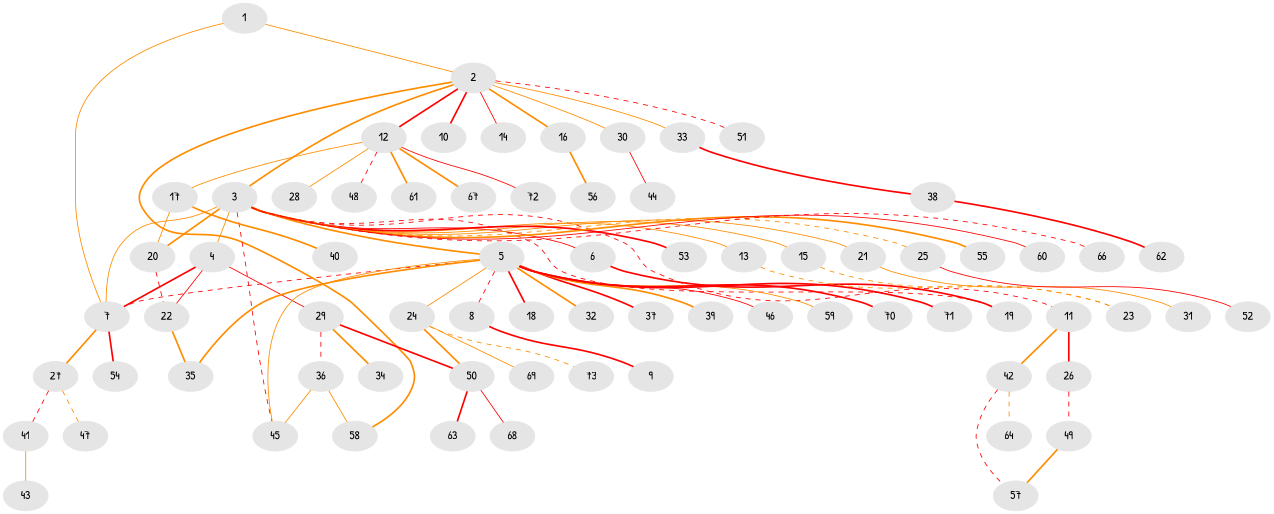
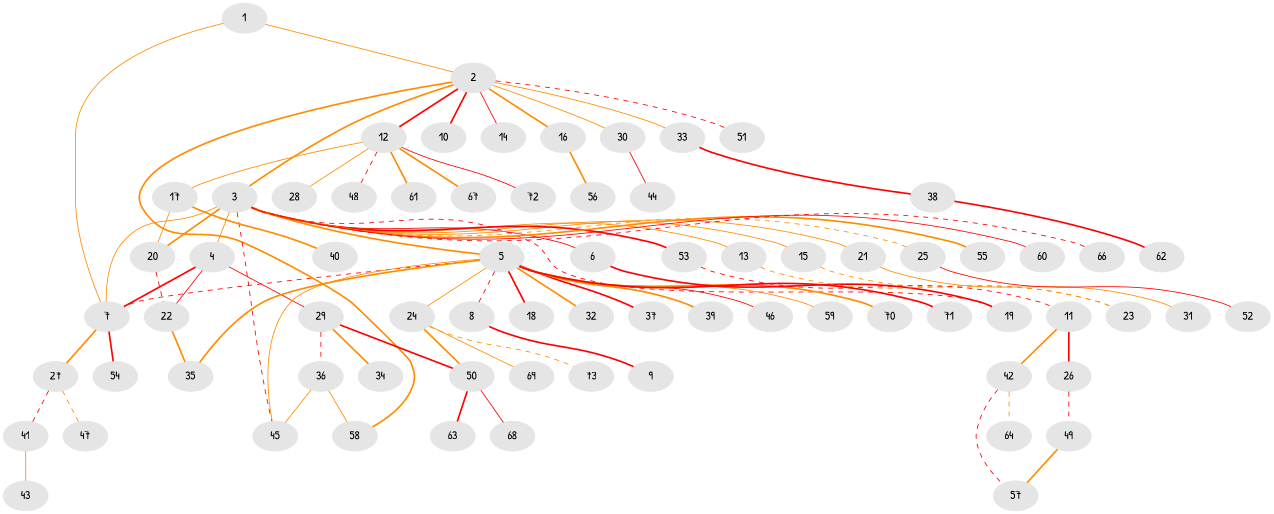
edge "3" -- "11": now "53" -- "11"
edge "5" -- "70": color red -> darkorange
